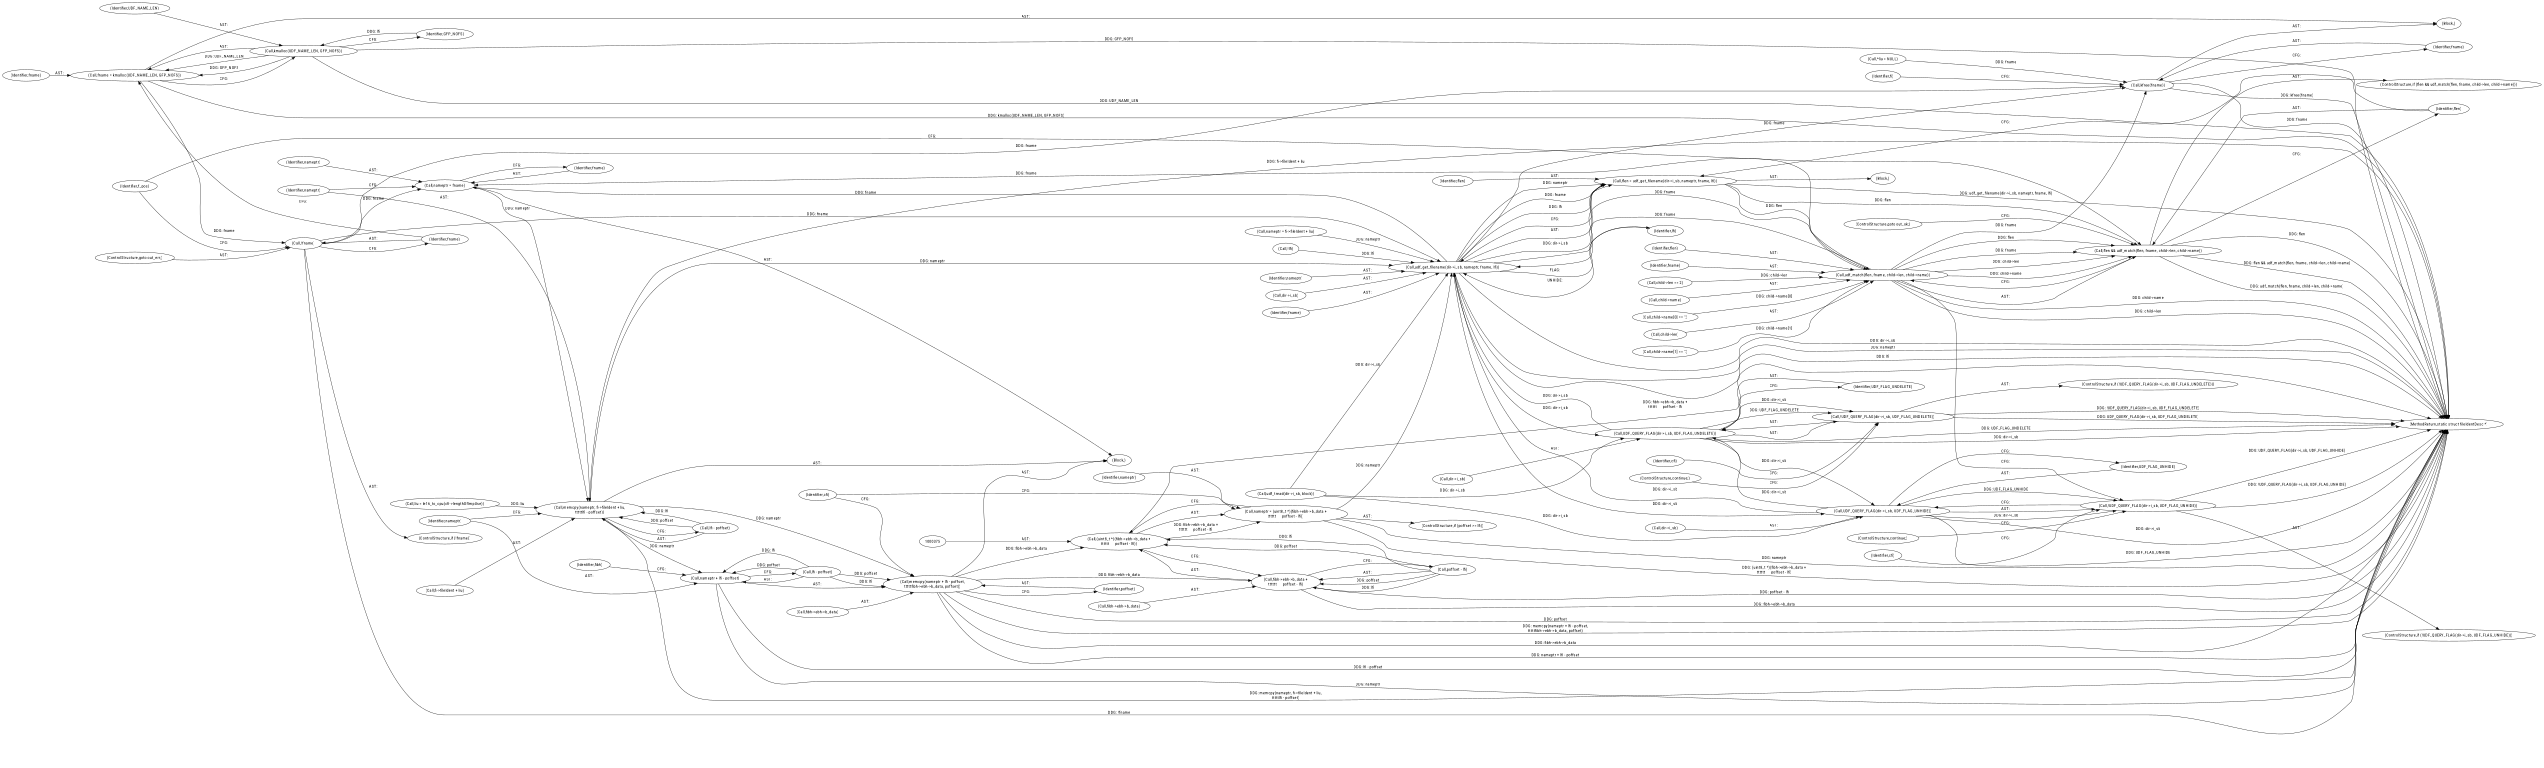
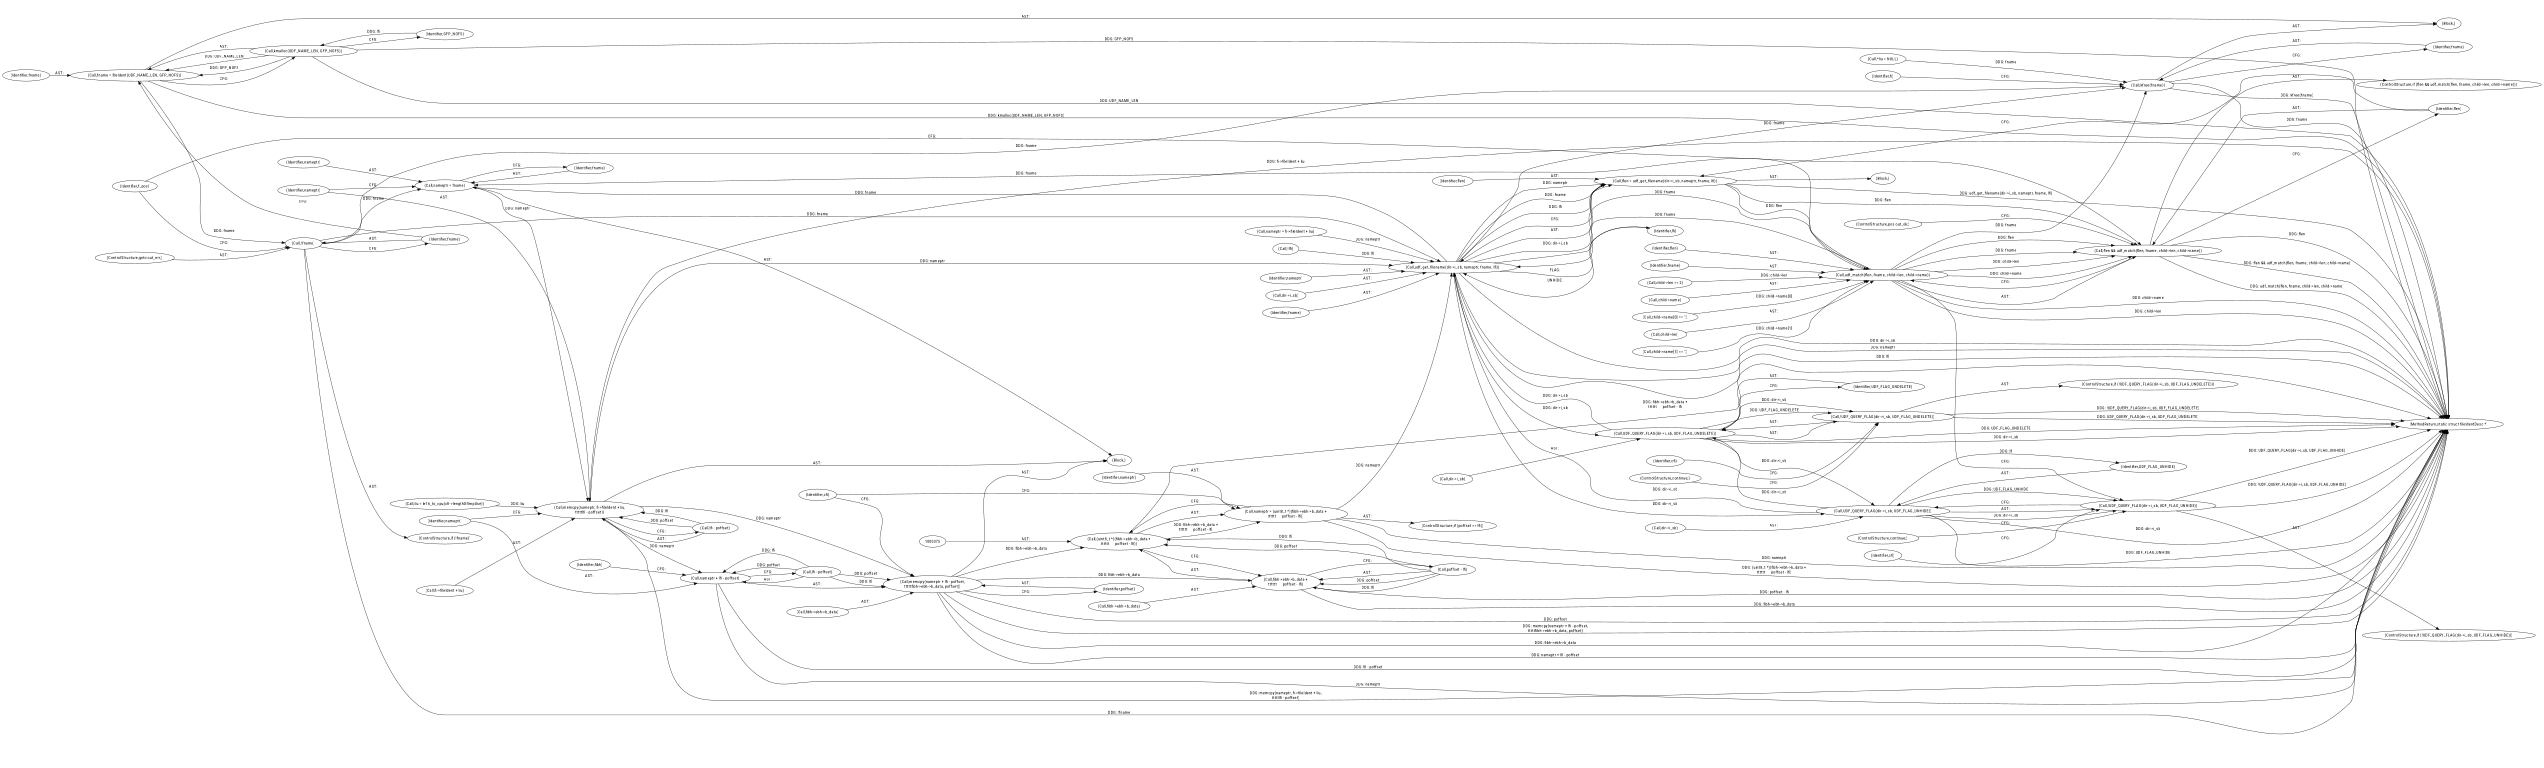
node "(Identifier,UDF_NAME_LEN)": removed
node "(Call,fname = kmalloc(UDF_NAME_LEN, GFP_NOFS))": label "(Call,fname = kmalloc(UDF_NAME_LEN, GFP_NOFS))" -> "(Call,fname = fileIdent(UDF_NAME_LEN, GFP_NOFS))"
node "(ControlStructure,goto out_ok;)": label "(ControlStructure,goto out_ok;)" -> "(ControlStructure,pos out_ok;)"
edge "(Call,UDF_QUERY_FLAG(dir->i_sb, UDF_FLAG_UNHIDE))" -> "(Identifier,UDF_FLAG_UNHIDE)": label "CFG: " -> "DDG: lfi"
node "(Call,udf_tread(dir->i_sb, block))": removed
